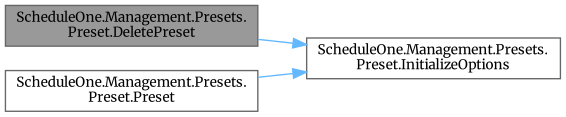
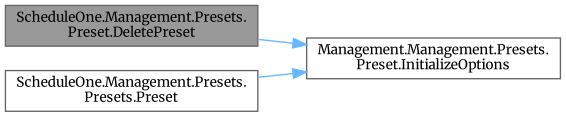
node "ScheduleOne.Management.Presets. Preset.InitializeOptions": label "ScheduleOne.Management.Presets. Preset.InitializeOptions" -> "Management.Management.Presets. Preset.InitializeOptions"
node "ScheduleOne.Management.Presets. Preset.Preset": label "ScheduleOne.Management.Presets. Preset.Preset" -> "ScheduleOne.Management.Presets. Presets.Preset"
